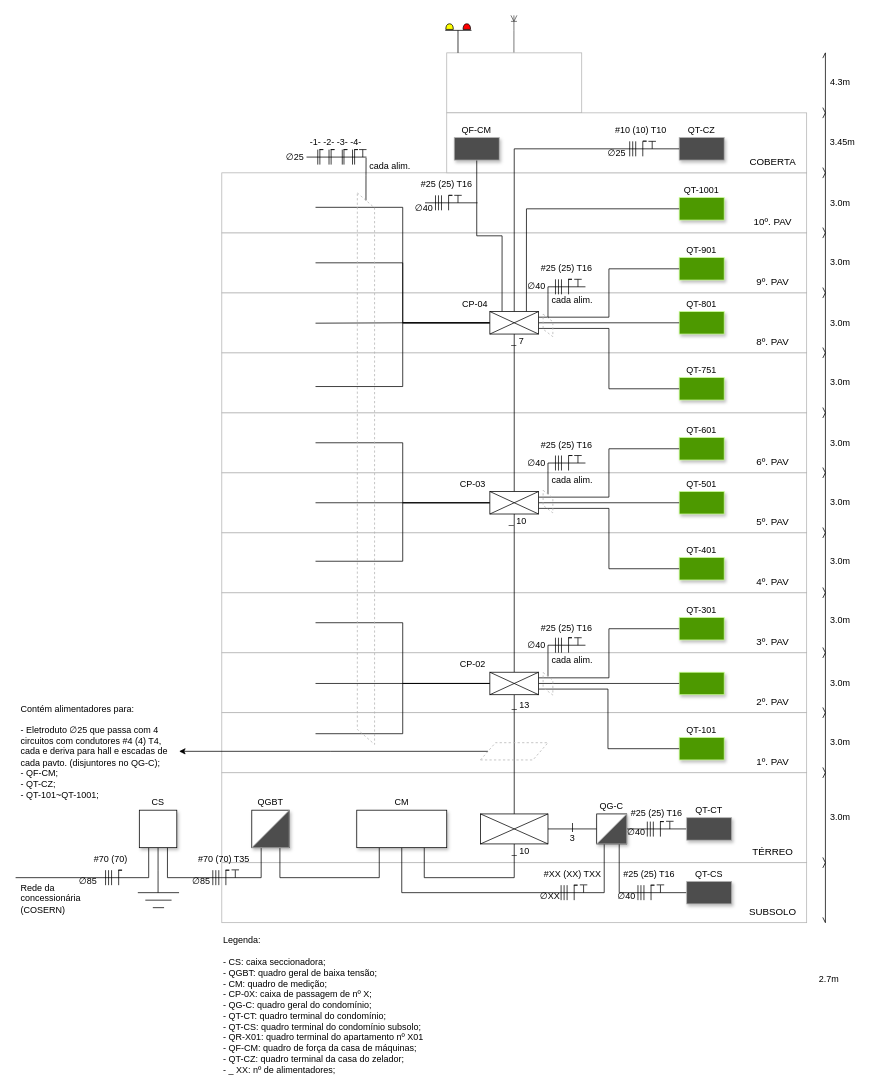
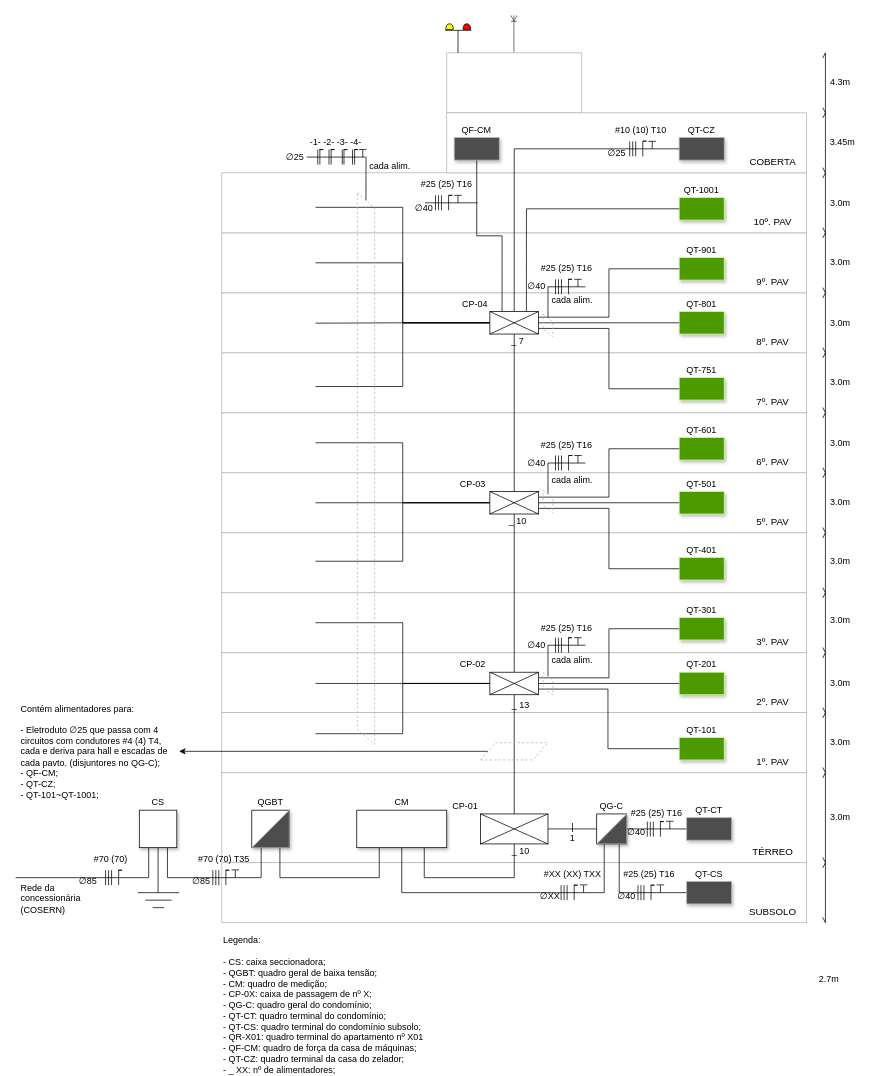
node "7º. PAV": added
node "4º. PAV": removed
node "QT-201": added
node "CP-01": added
node "| 3": label "| 3" -> "| 1"
